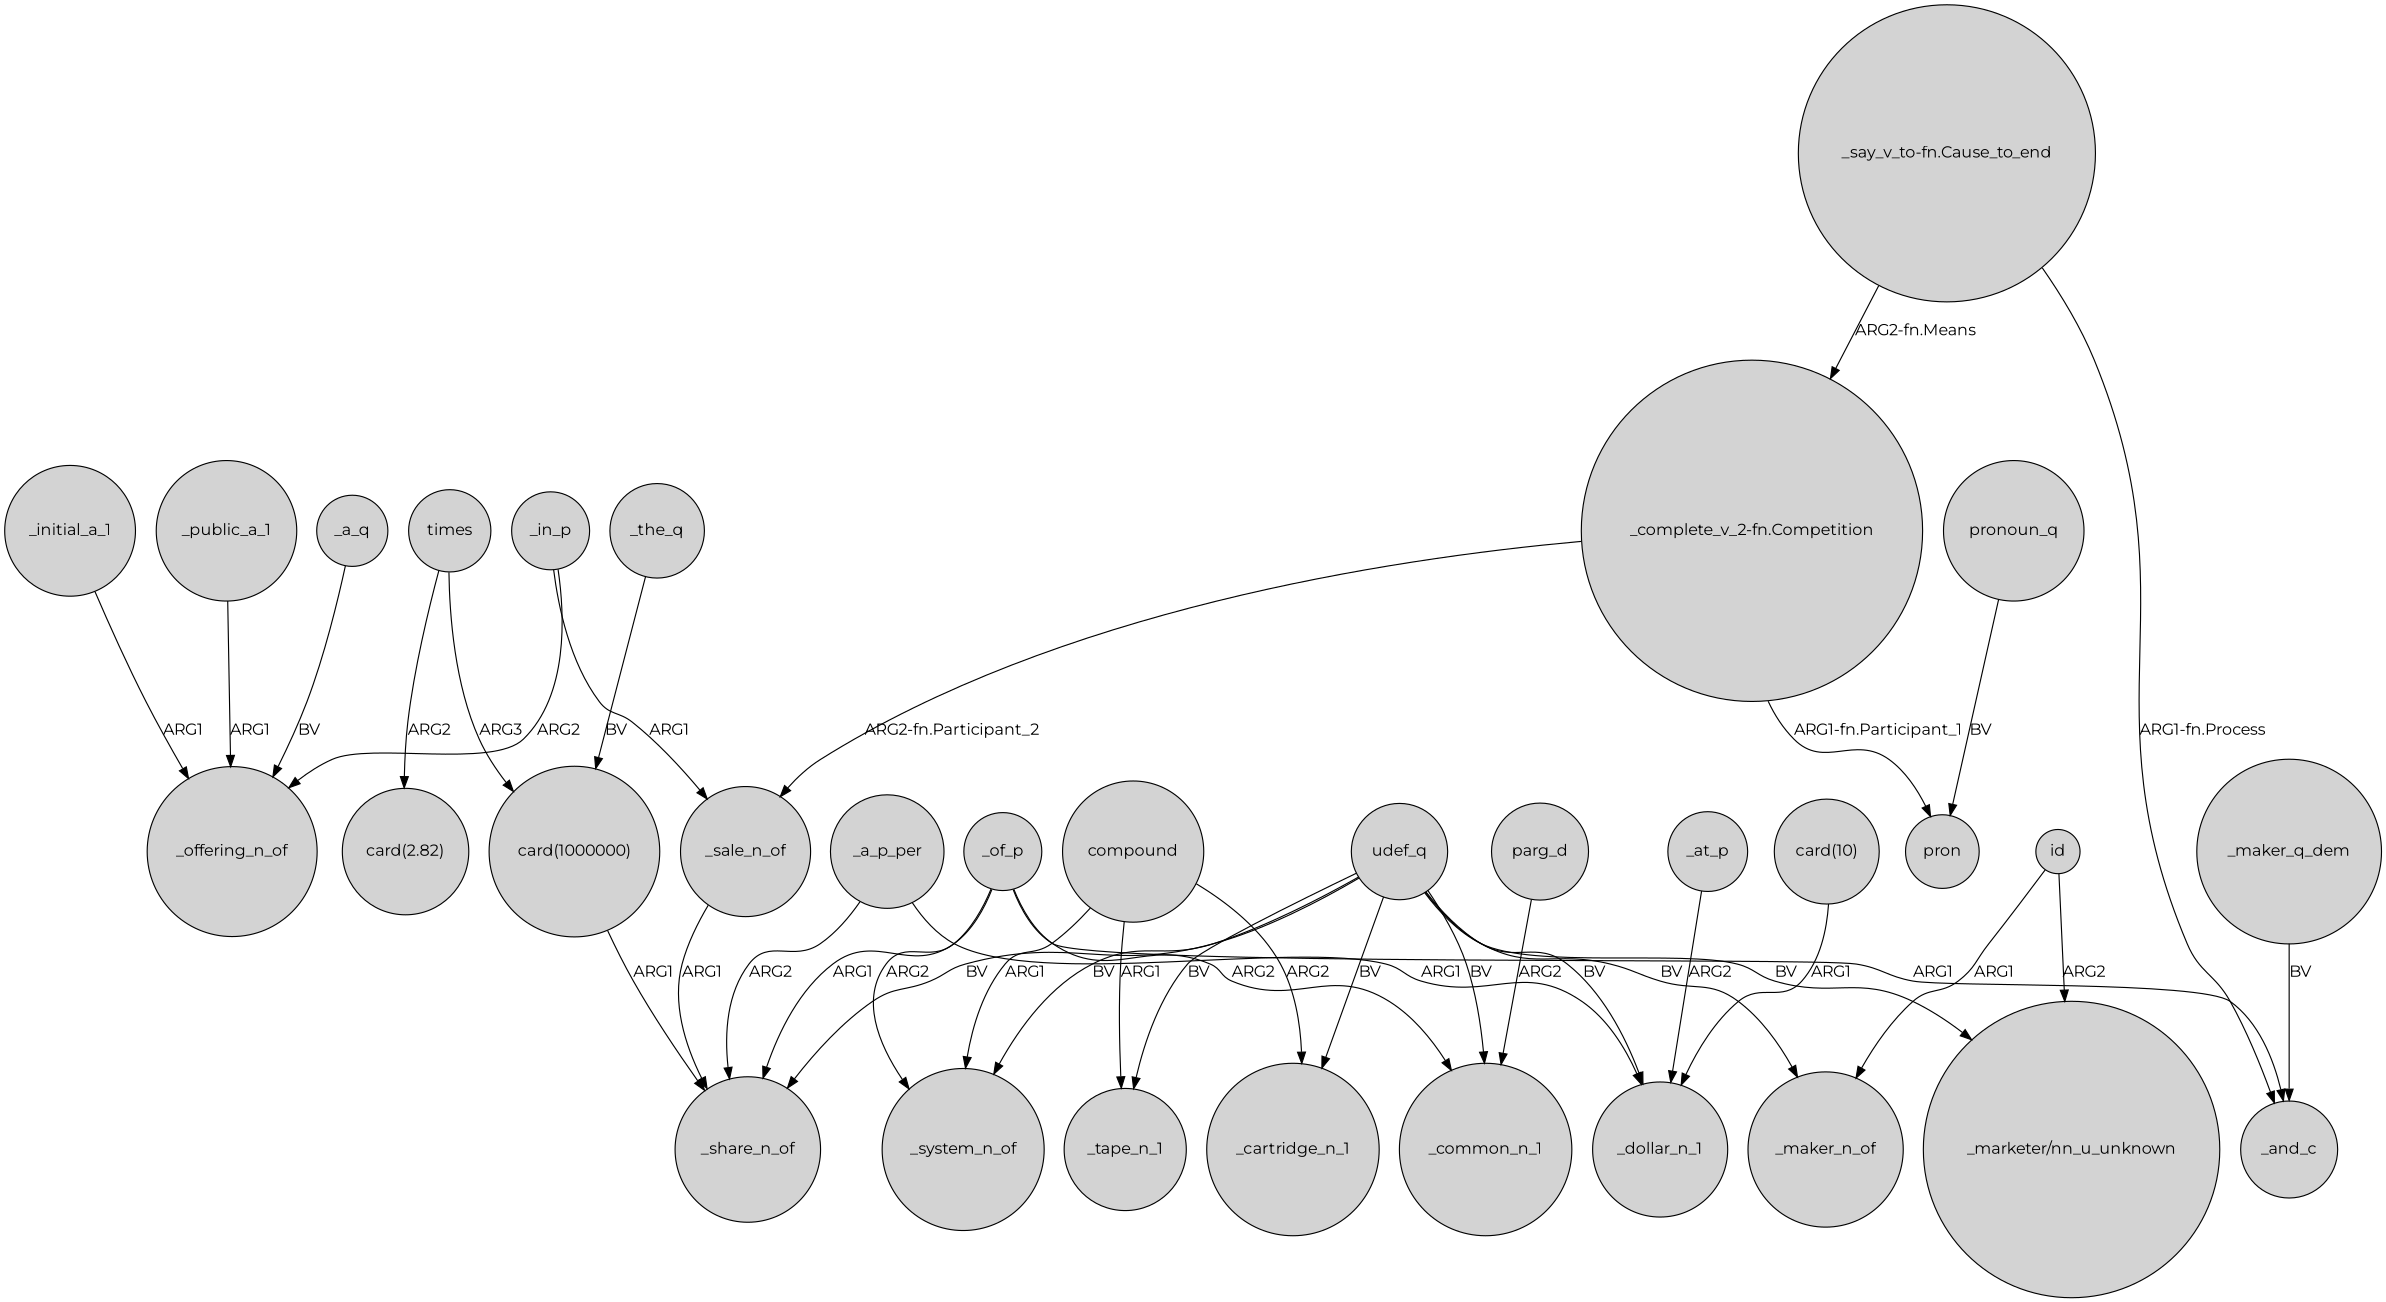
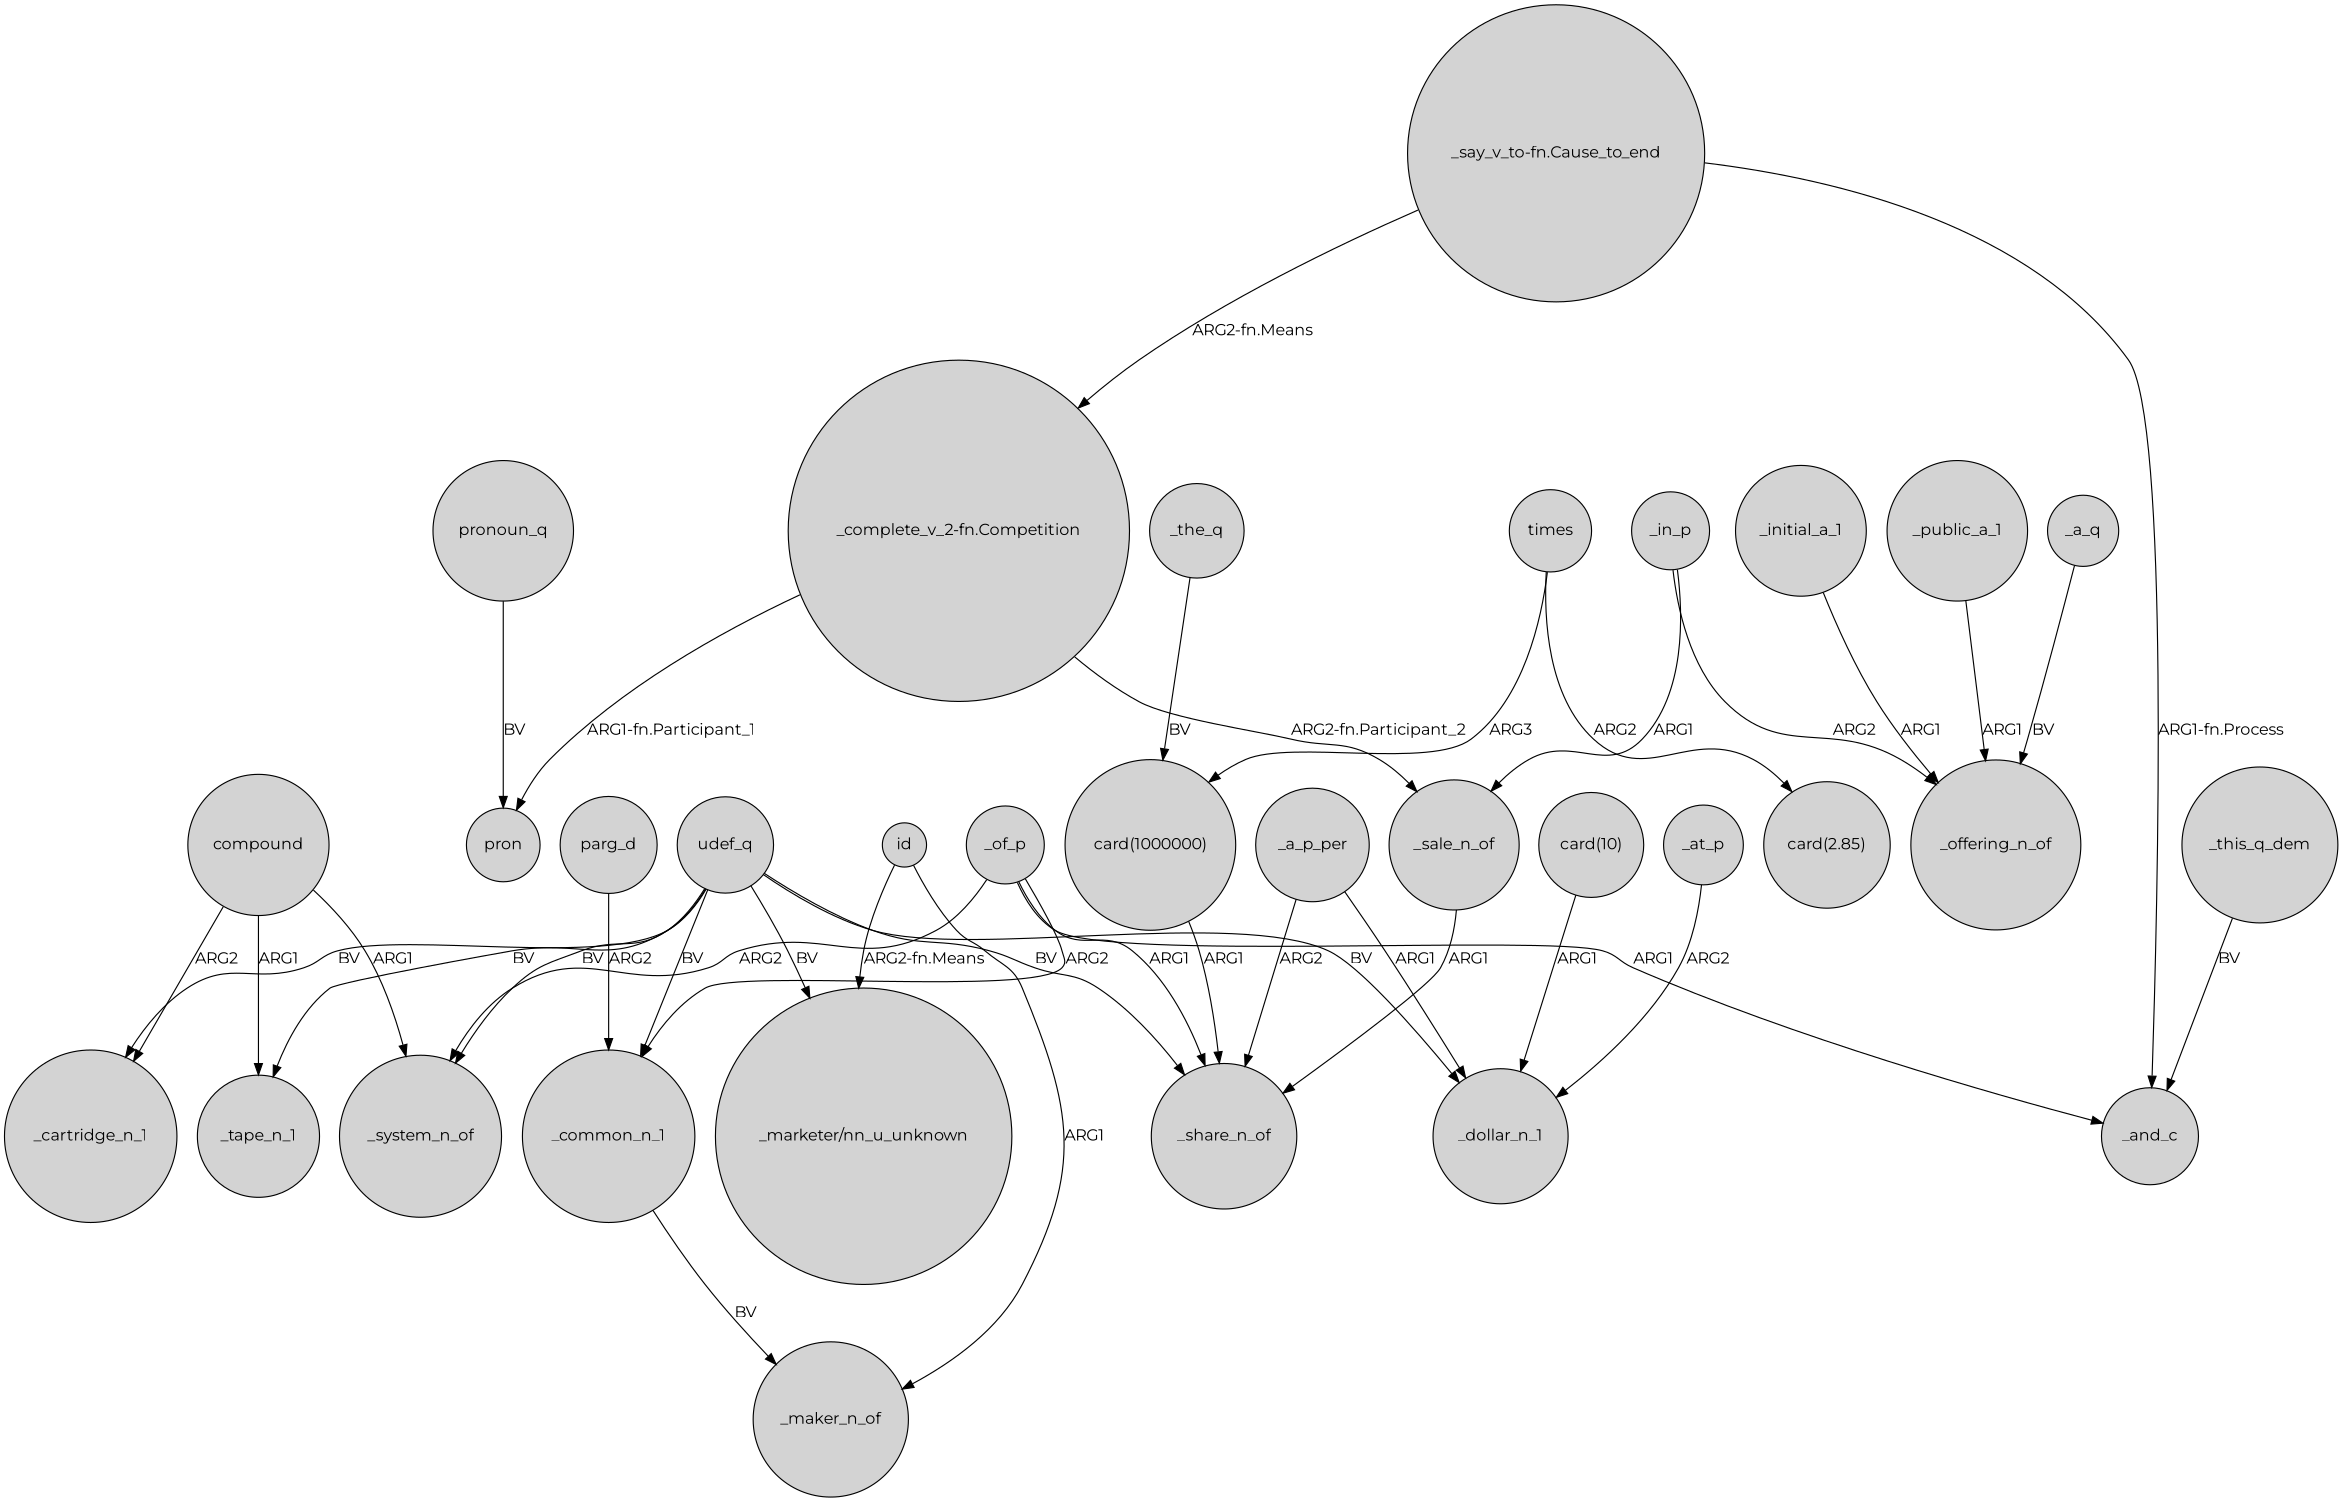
node "card(2.82)": label "card(2.82)" -> "card(2.85)"
node "_maker_q_dem": label "_maker_q_dem" -> "_this_q_dem"
edge "udef_q" -> "_maker_n_of": now "_common_n_1" -> "_maker_n_of"
edge "id" -> "_marketer/nn_u_unknown": label "ARG2" -> "ARG2-fn.Means"
